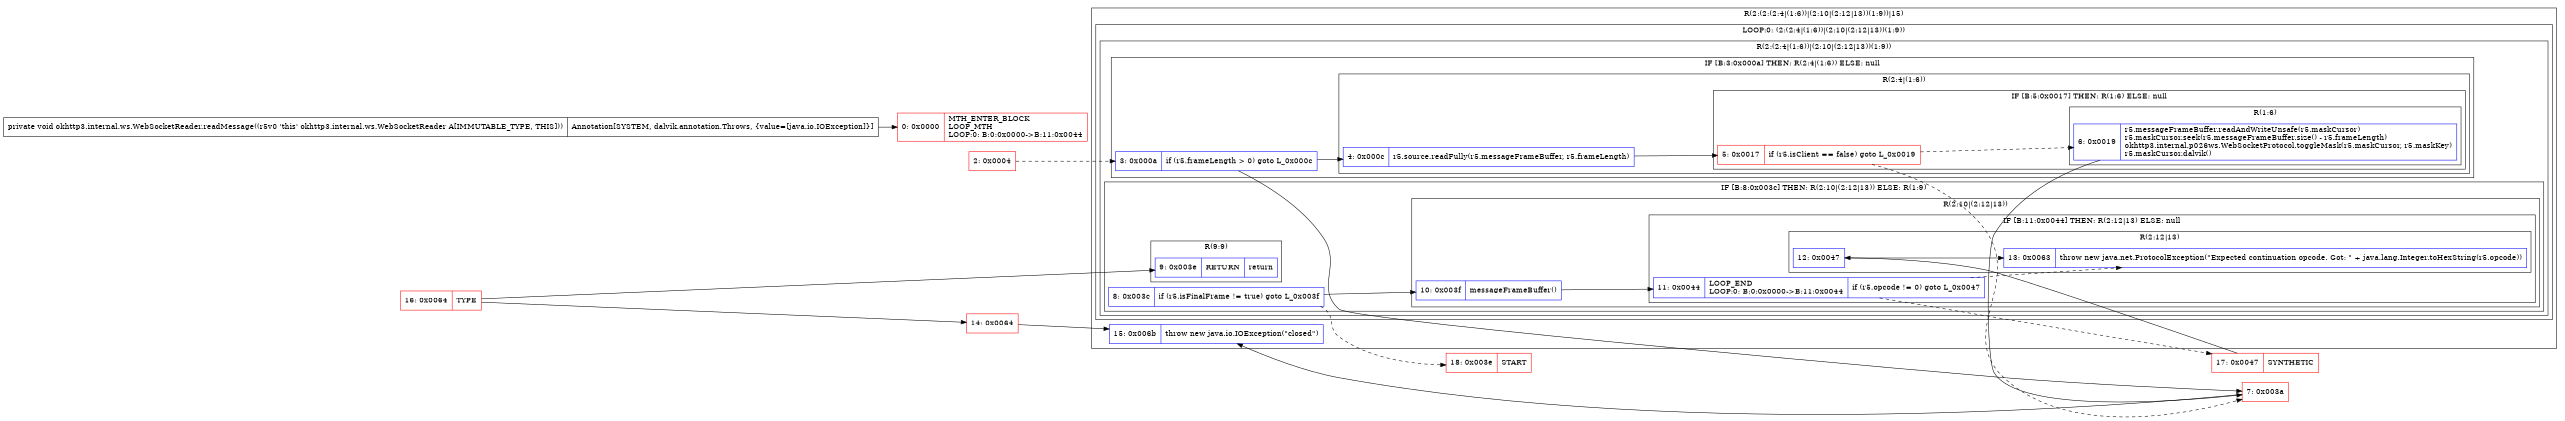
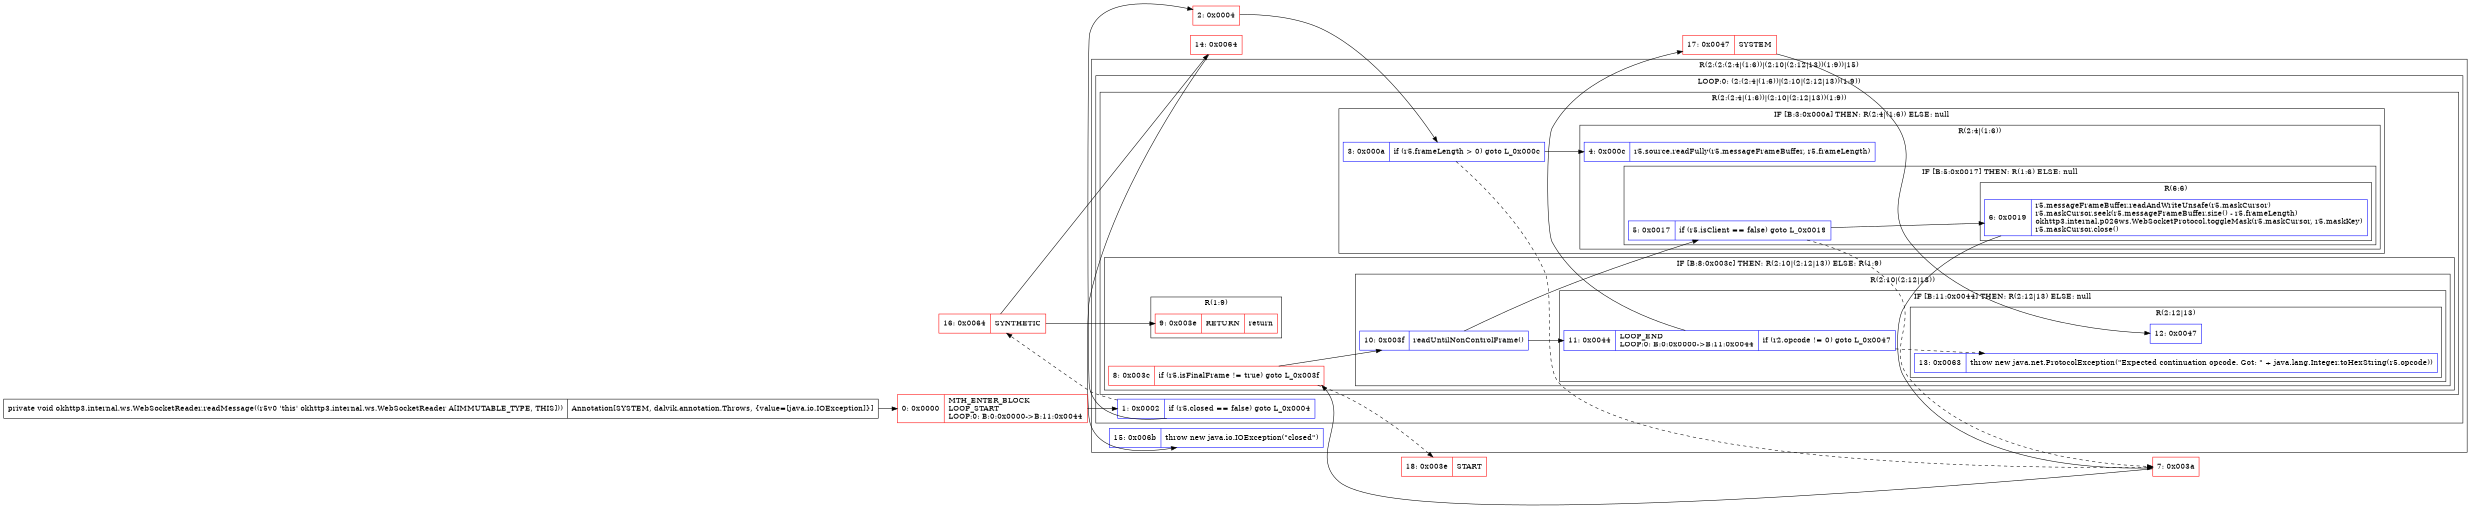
cluster "R(1:6)": label "R(1:6)" -> "R(6:6)"
node "0: 0x0000": text "LOOP_MTH" -> "LOOP_START"
edge "5: 0x0017" -> "6: 0x0019": style dashed -> solid
node "6: 0x0019": text "r5.maskCursor.dalvik()" -> "r5.maskCursor.close()"
node "5: 0x0017": color red -> blue
edge "4: 0x000c" -> "5: 0x0017": now "10: 0x003f" -> "5: 0x0017"
edge "2: 0x0004" -> "3: 0x000a": style dashed -> solid
cluster "R(9:9)": label "R(9:9)" -> "R(1:9)"
edge "12: 0x0047" -> "13: 0x0063": removed
node "9: 0x003e": color blue -> red
node "11: 0x0044": text "if (r5.opcode != 0) goto L_0x0047" -> "if (r2.opcode != 0) goto L_0x0047"
node "10: 0x003f": text "messageFrameBuffer()" -> "readUntilNonControlFrame()"
node "8: 0x003c": color blue -> red
node "16: 0x0064": text "TYPE" -> "SYNTHETIC"
edge "11: 0x0044" -> "17: 0x0047": style dashed -> solid
edge "3: 0x000a" -> "7: 0x003a": style solid -> dashed
node "17: 0x0047": text "SYNTHETIC" -> "SYSTEM"
node "1: 0x0002": added
edge "7: 0x003a" -> "15: 0x006b": now "7: 0x003a" -> "8: 0x003c"
